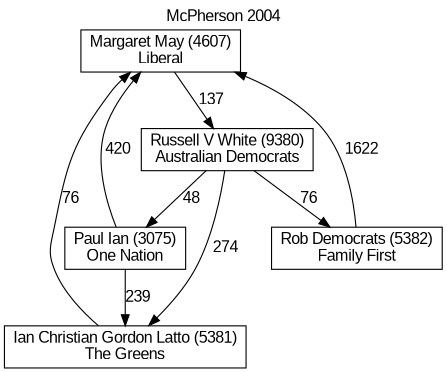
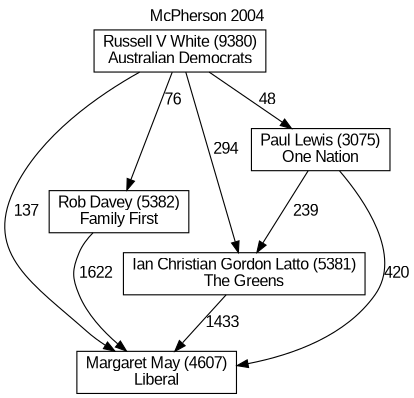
edge "Margaret May (4607) Liberal" -> "Russell V White (9380) Australian Democrats": reversed
edge "Ian Christian Gordon Latto (5381) The Greens" -> "Margaret May (4607) Liberal": label "76" -> "1433"
node "Paul Ian (3075) One Nation": label "Paul Ian (3075) One Nation" -> "Paul Lewis (3075) One Nation"
edge "Russell V White (9380) Australian Democrats" -> "Ian Christian Gordon Latto (5381) The Greens": label "274" -> "294"
node "Rob Democrats (5382) Family First": label "Rob Democrats (5382) Family First" -> "Rob Davey (5382) Family First"
